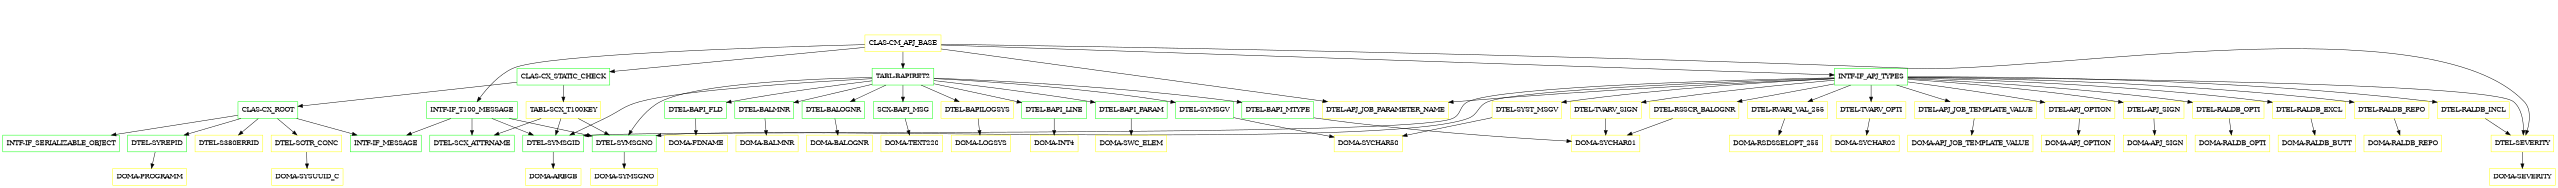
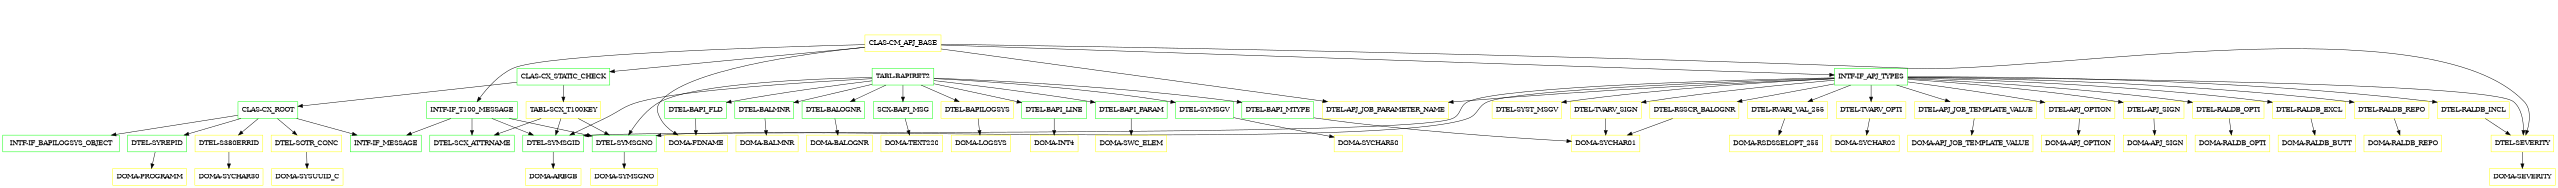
edge "CLAS-CM_APJ_BASE" -> "TABL-BAPIRET2": now "CLAS-CM_APJ_BASE" -> "DOMA-FDNAME"
edge "DTEL-SYST_MSGV" -> "DOMA-SYCHAR50": removed
node "INTF-IF_SERIALIZABLE_OBJECT": label "INTF-IF_SERIALIZABLE_OBJECT" -> "INTF-IF_BAPILOGSYS_OBJECT"
node "DOMA-SYCHAR30": added
